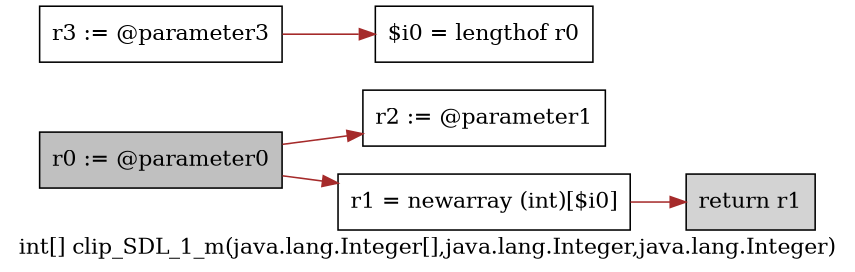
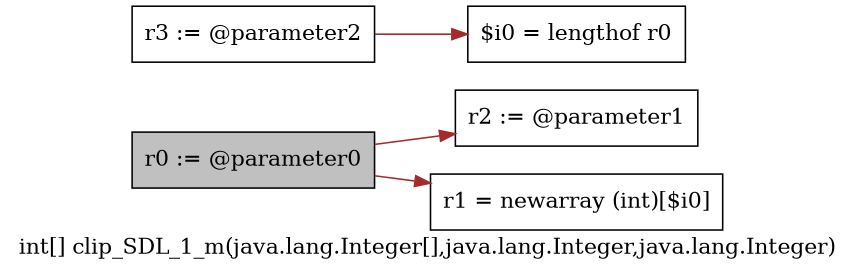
node "r3 := @parameter3": label "r3 := @parameter3" -> "r3 := @parameter2"
node "return r1": removed
